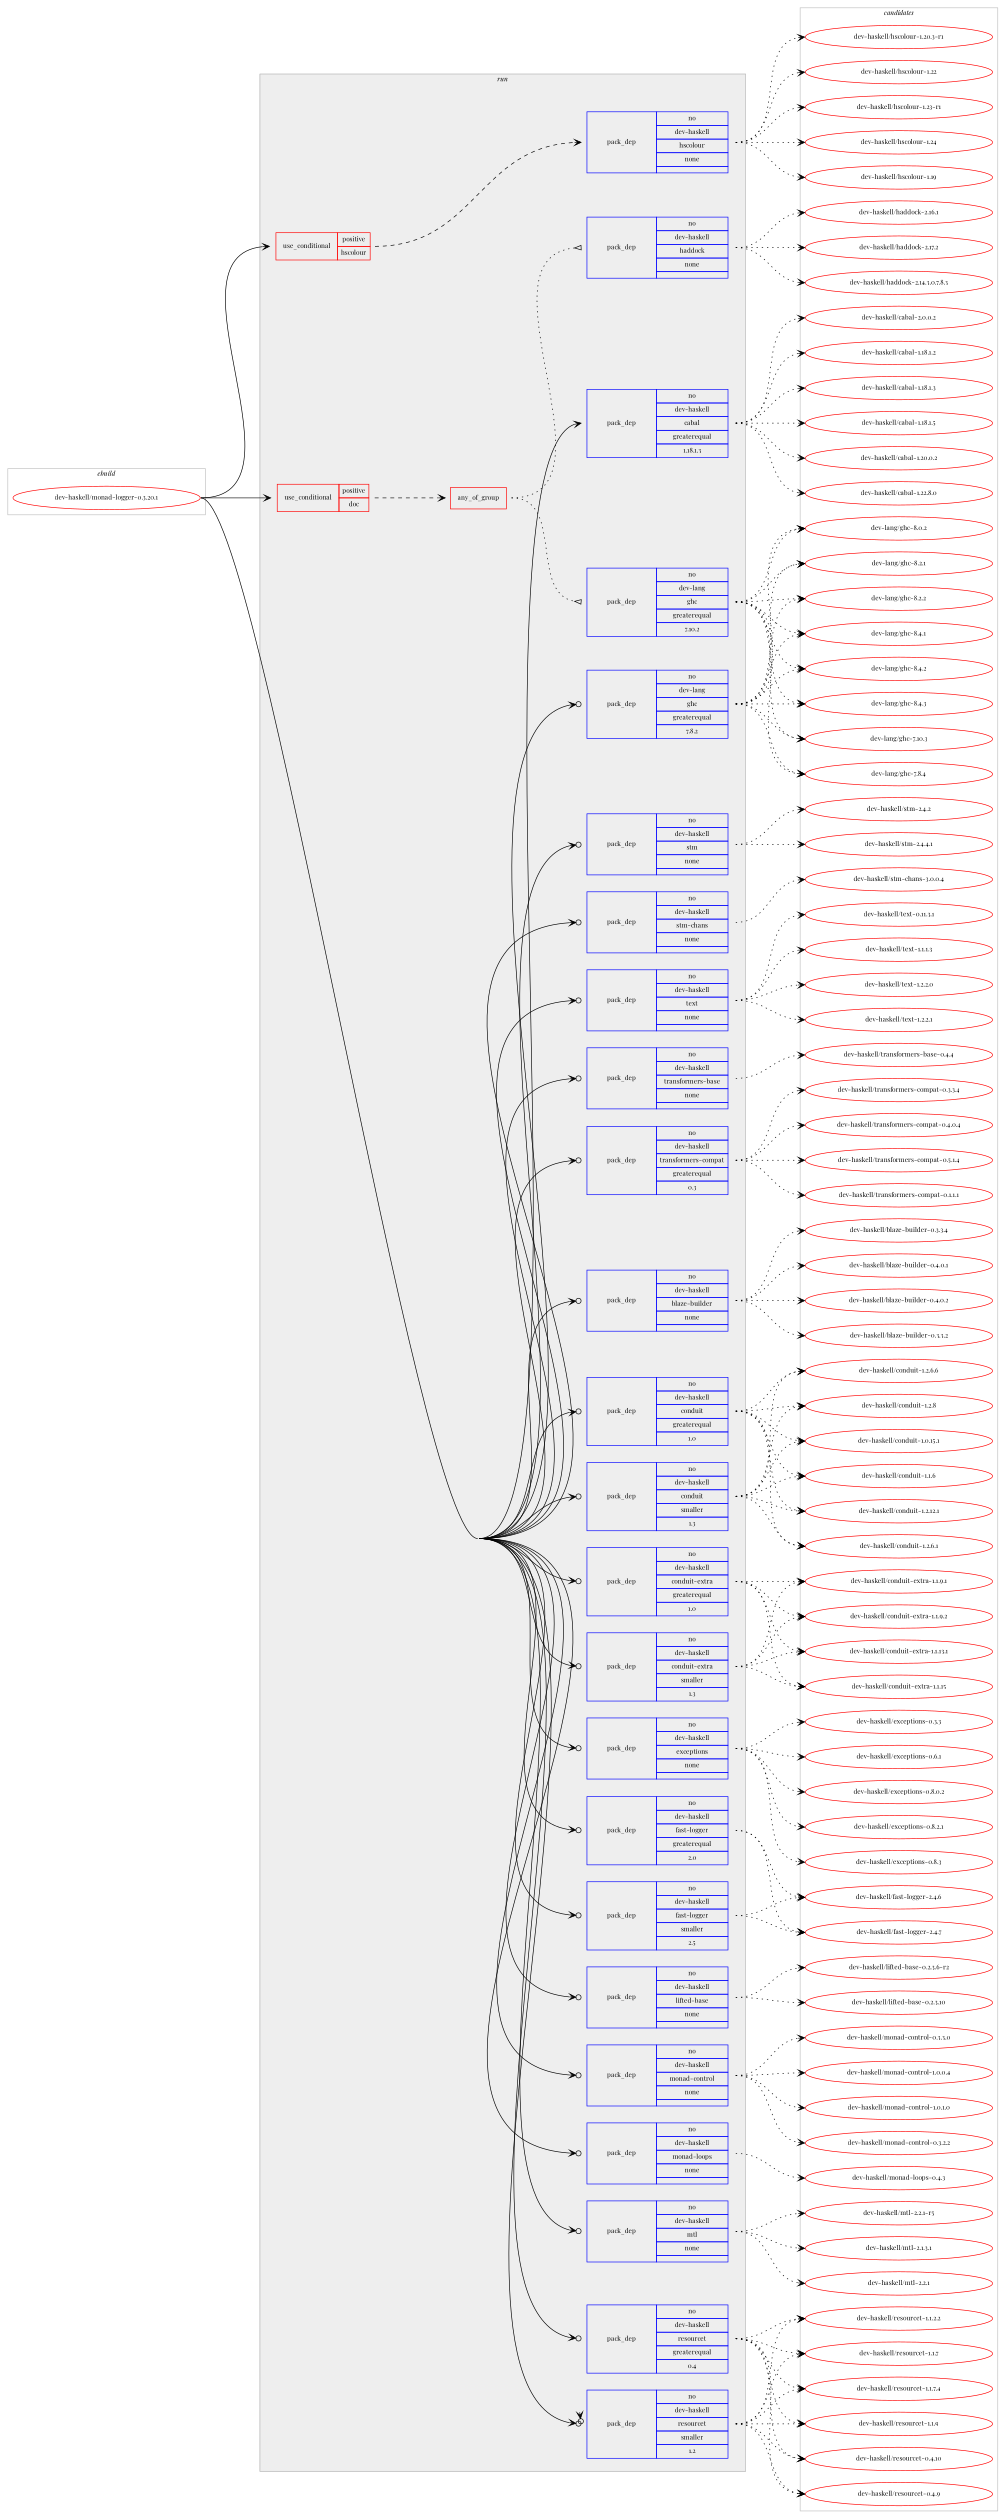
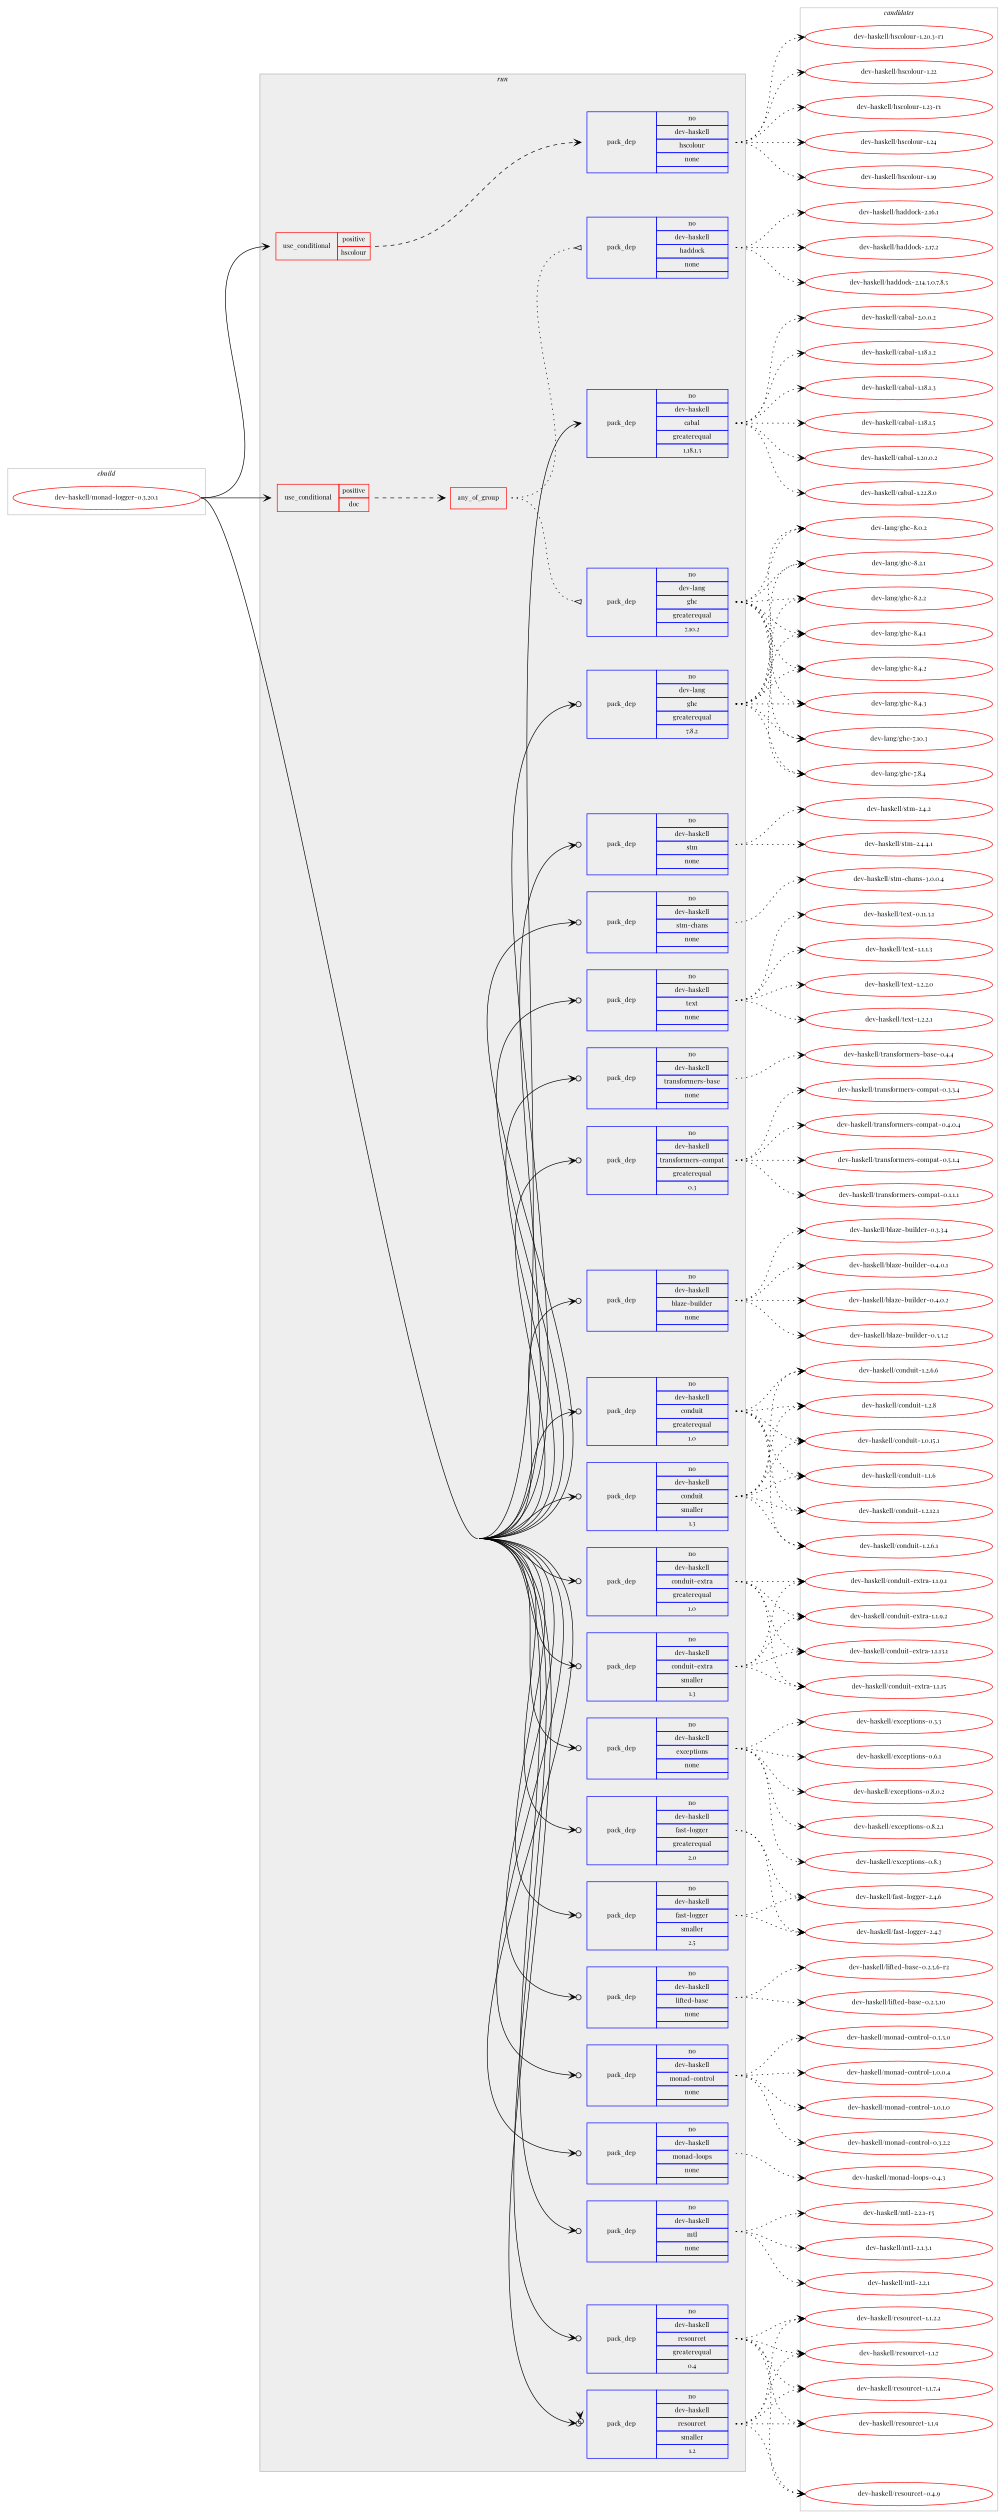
node "dev-haskell/resourcet-0.4.10": removed
